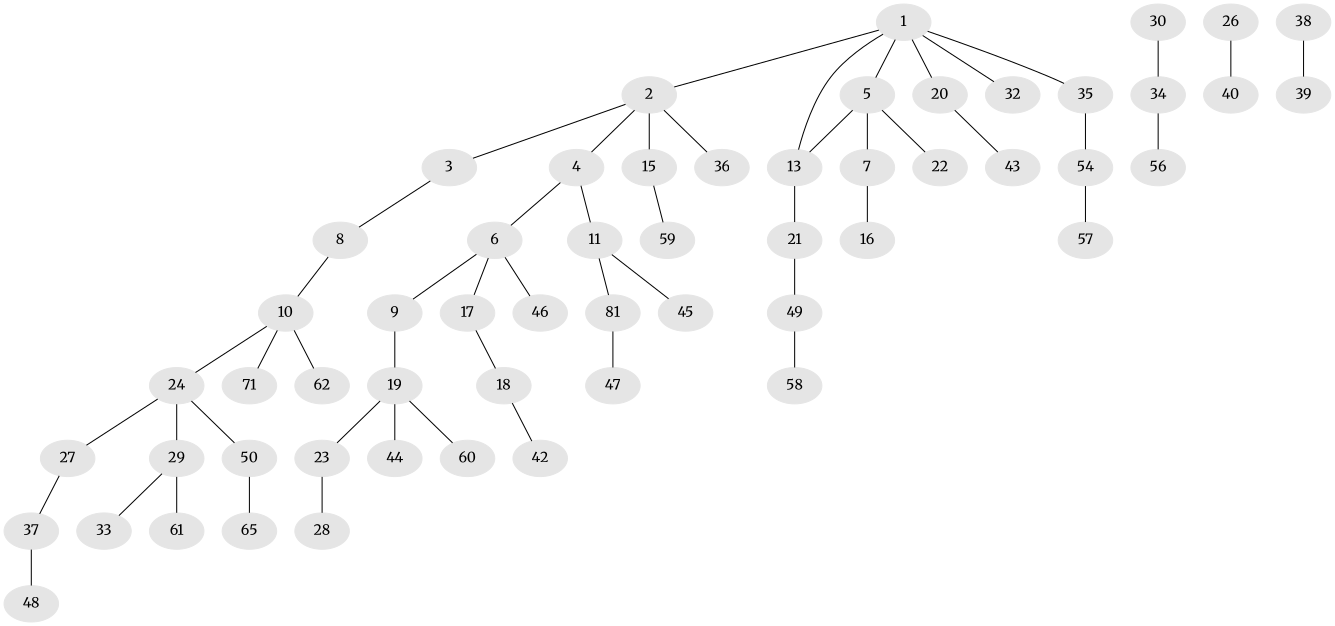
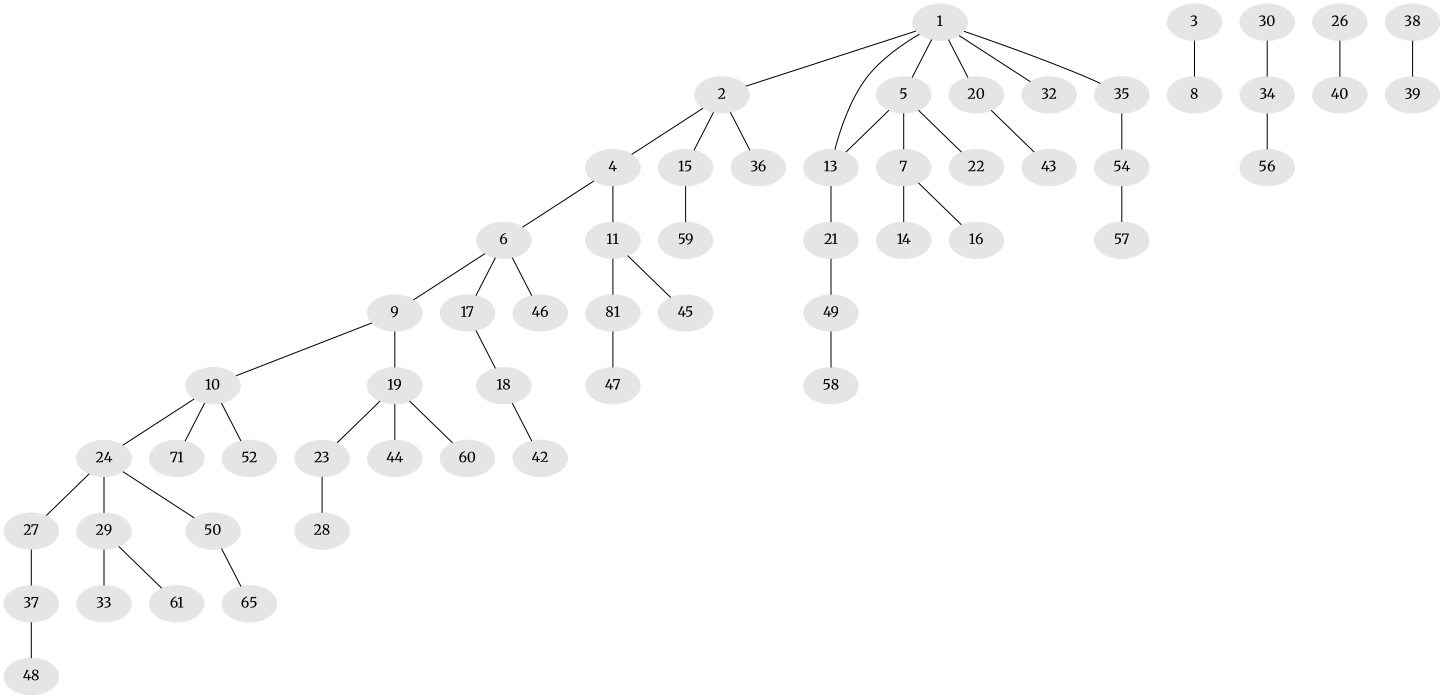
edge "2" -- "3": removed
node "14": added
edge "8" -- "10": now "9" -- "10"
node "62": label "62" -> "52"
